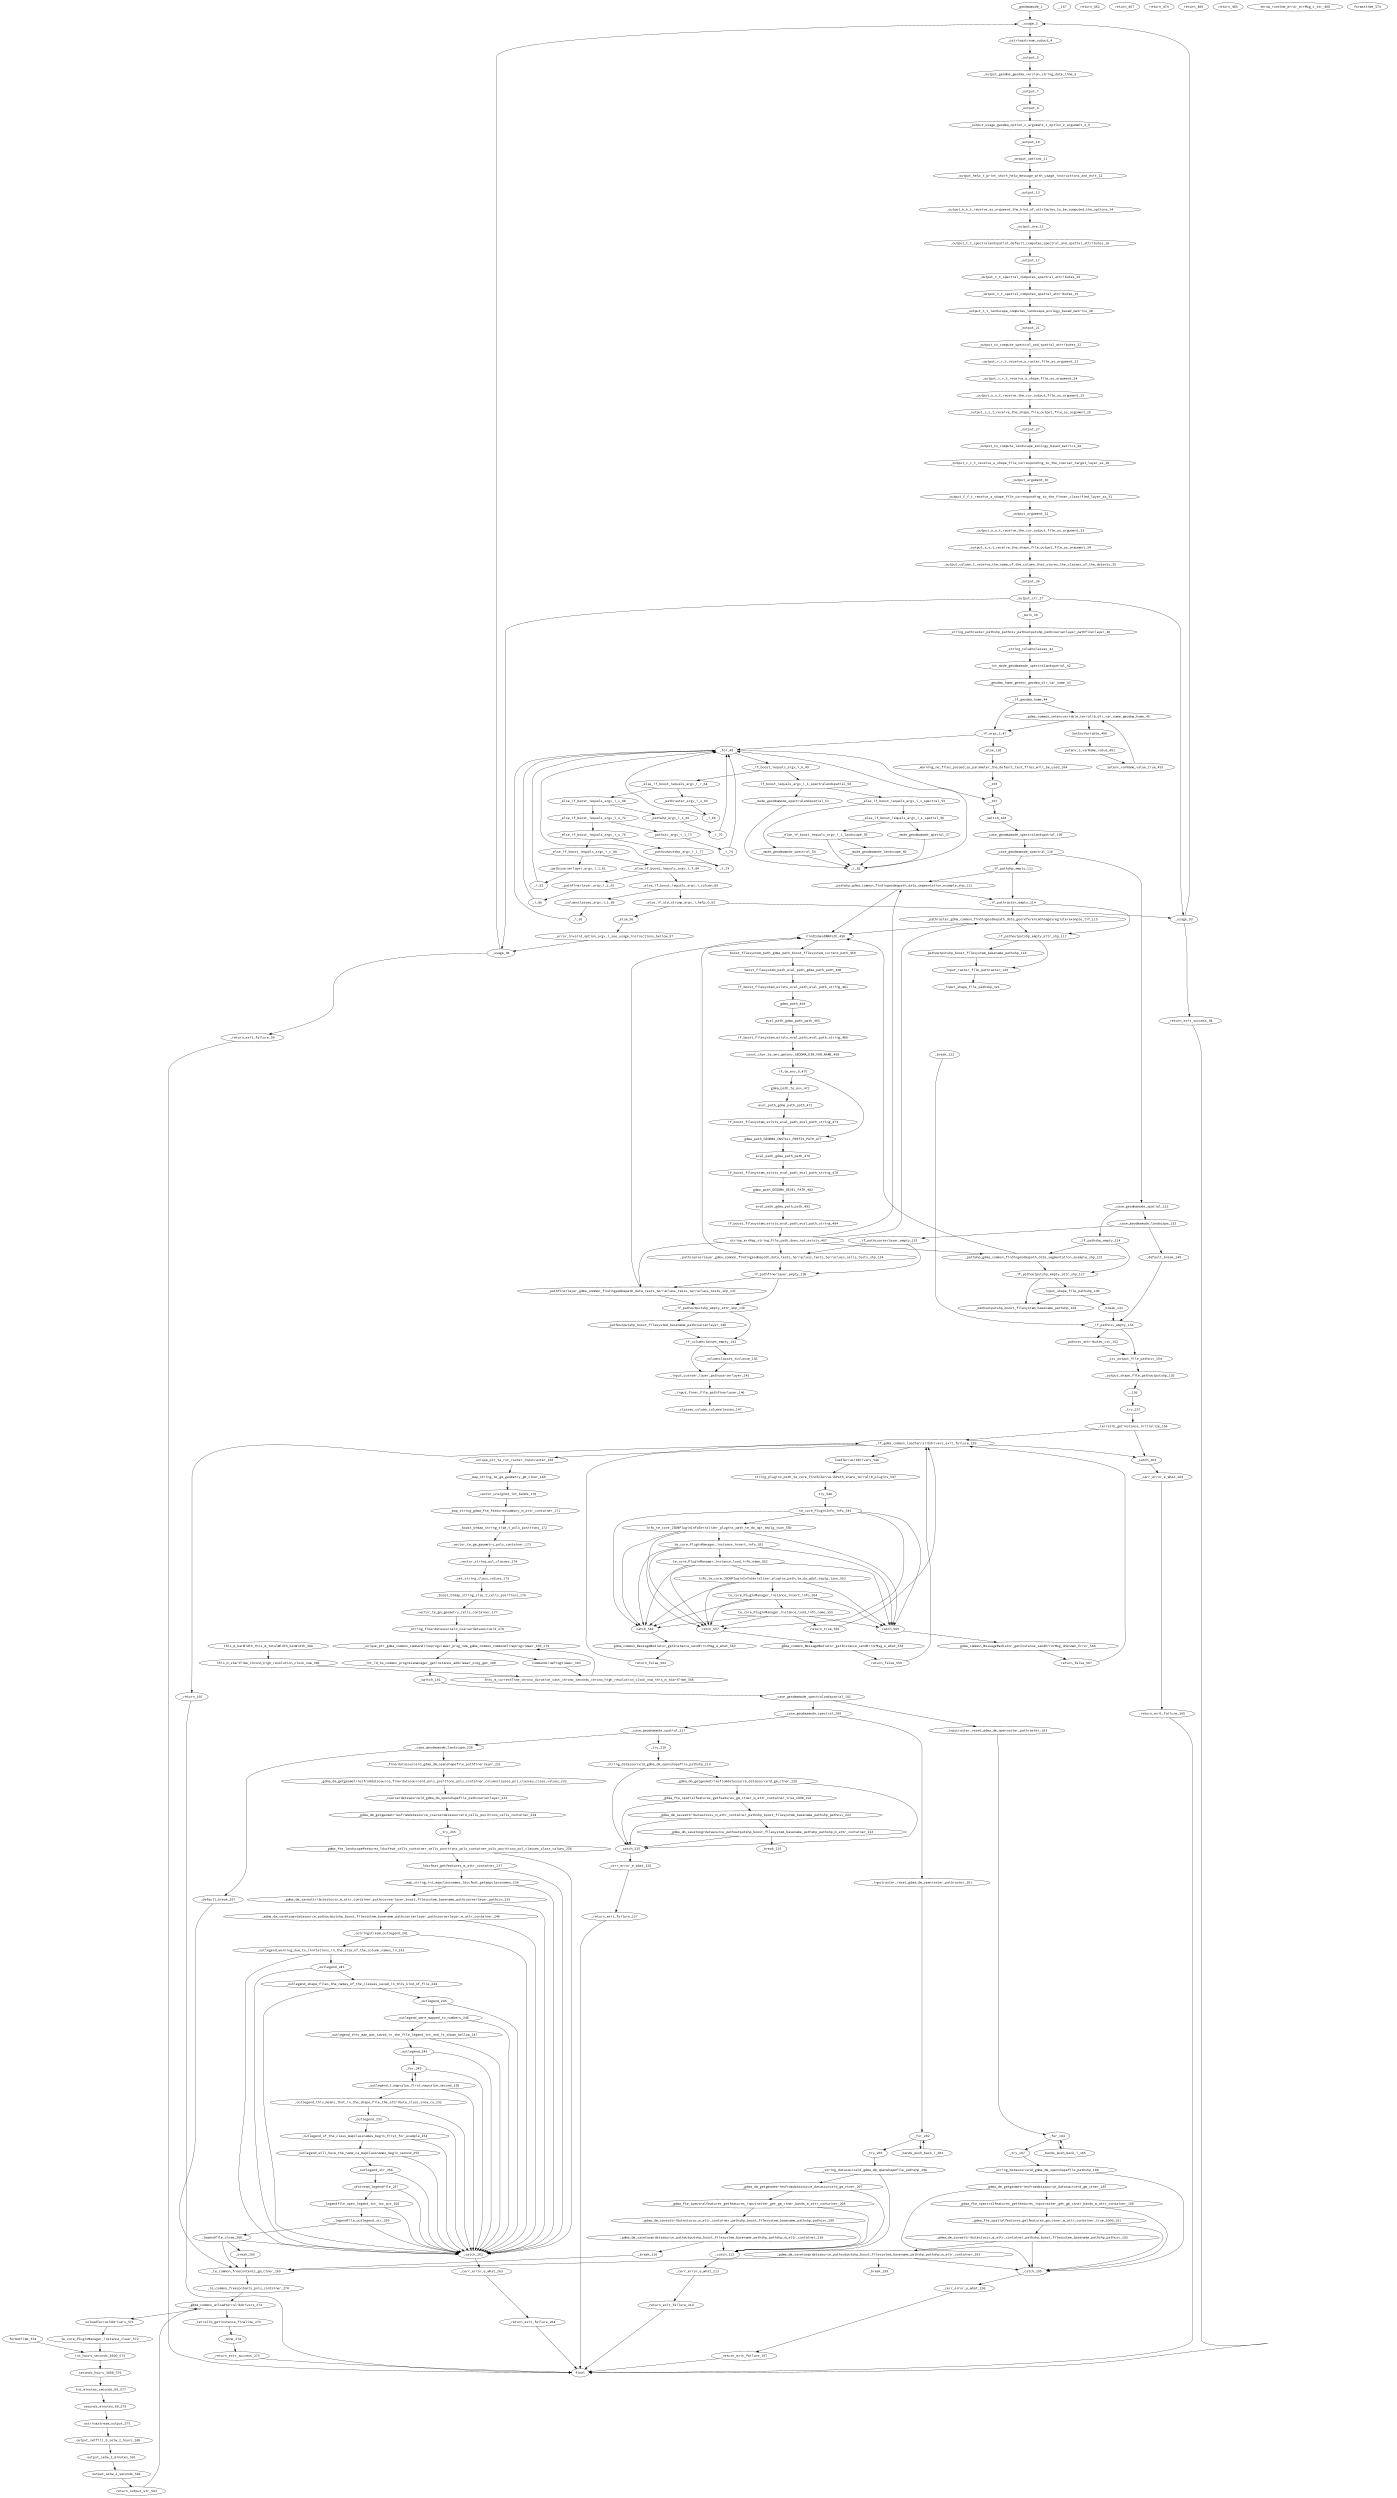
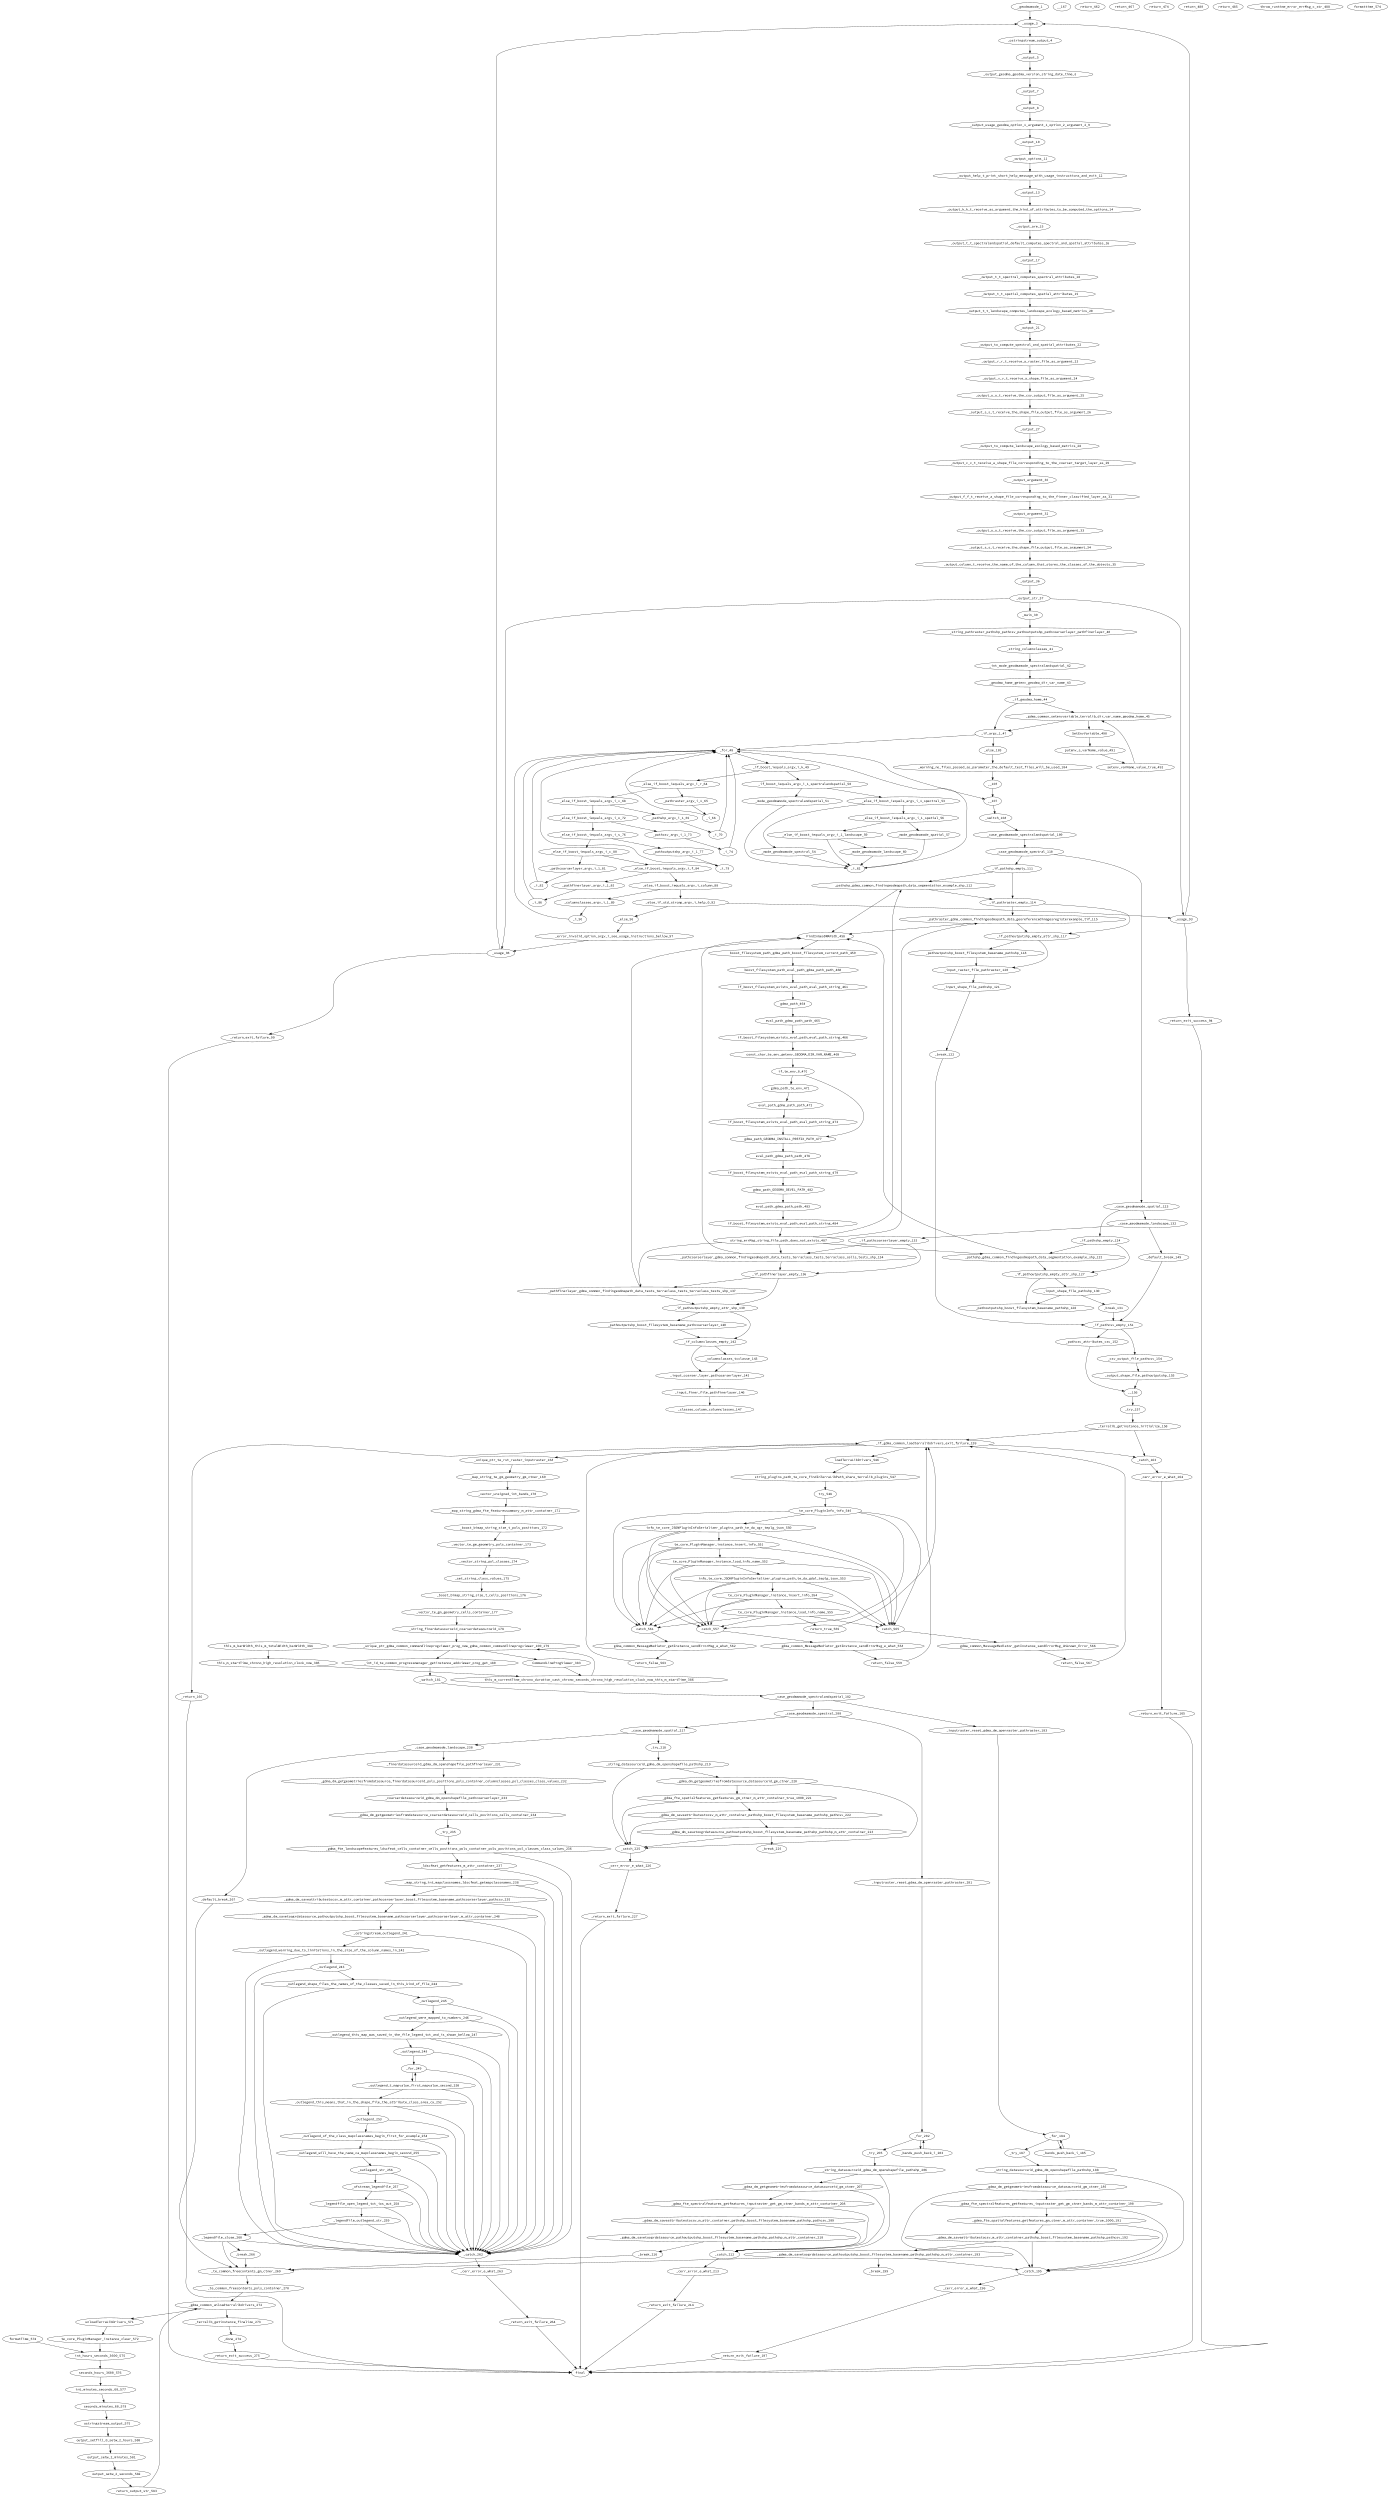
edge "_input_shape_file_pathshp_121" -> "_break_122": added
edge "_pathcsv_attributes_csv_152" -> "_csv_output_file_pathcsv_154": now "_pathcsv_attributes_csv_152" -> "__156"
